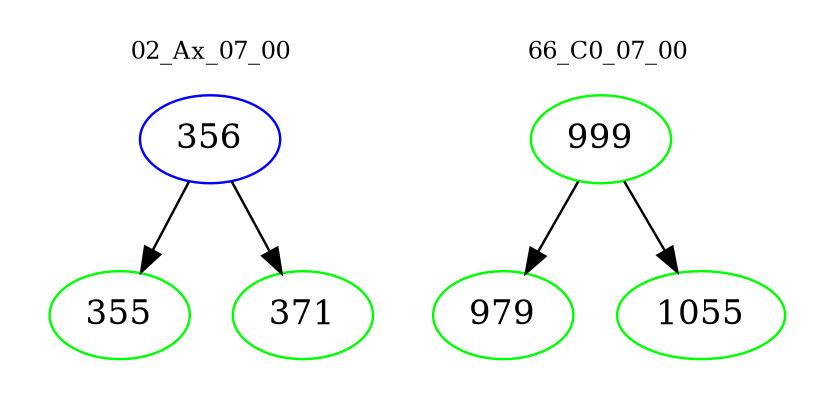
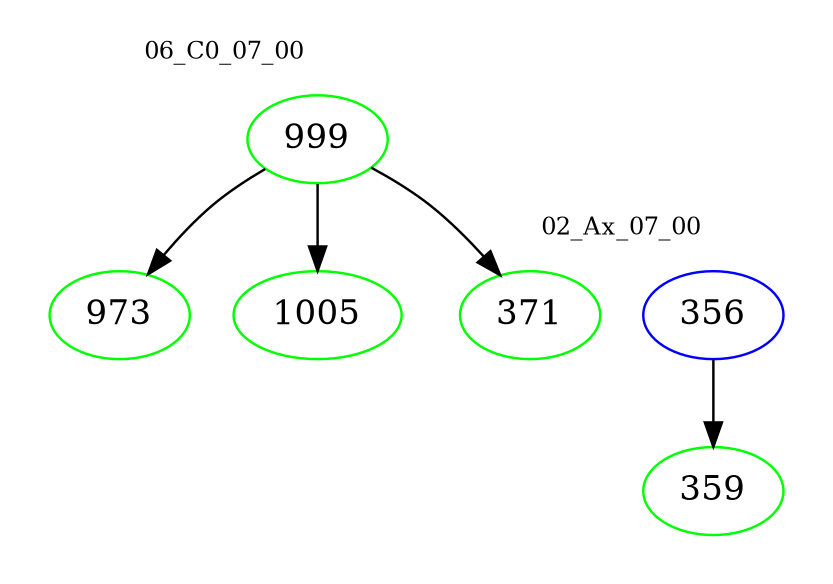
cluster "66_C0_07_00": label "66_C0_07_00" -> "06_C0_07_00"
edge "356" -> "371": now "999" -> "371"
node "355": label "355" -> "359"
node "979": label "979" -> "973"
node "1055": label "1055" -> "1005"
